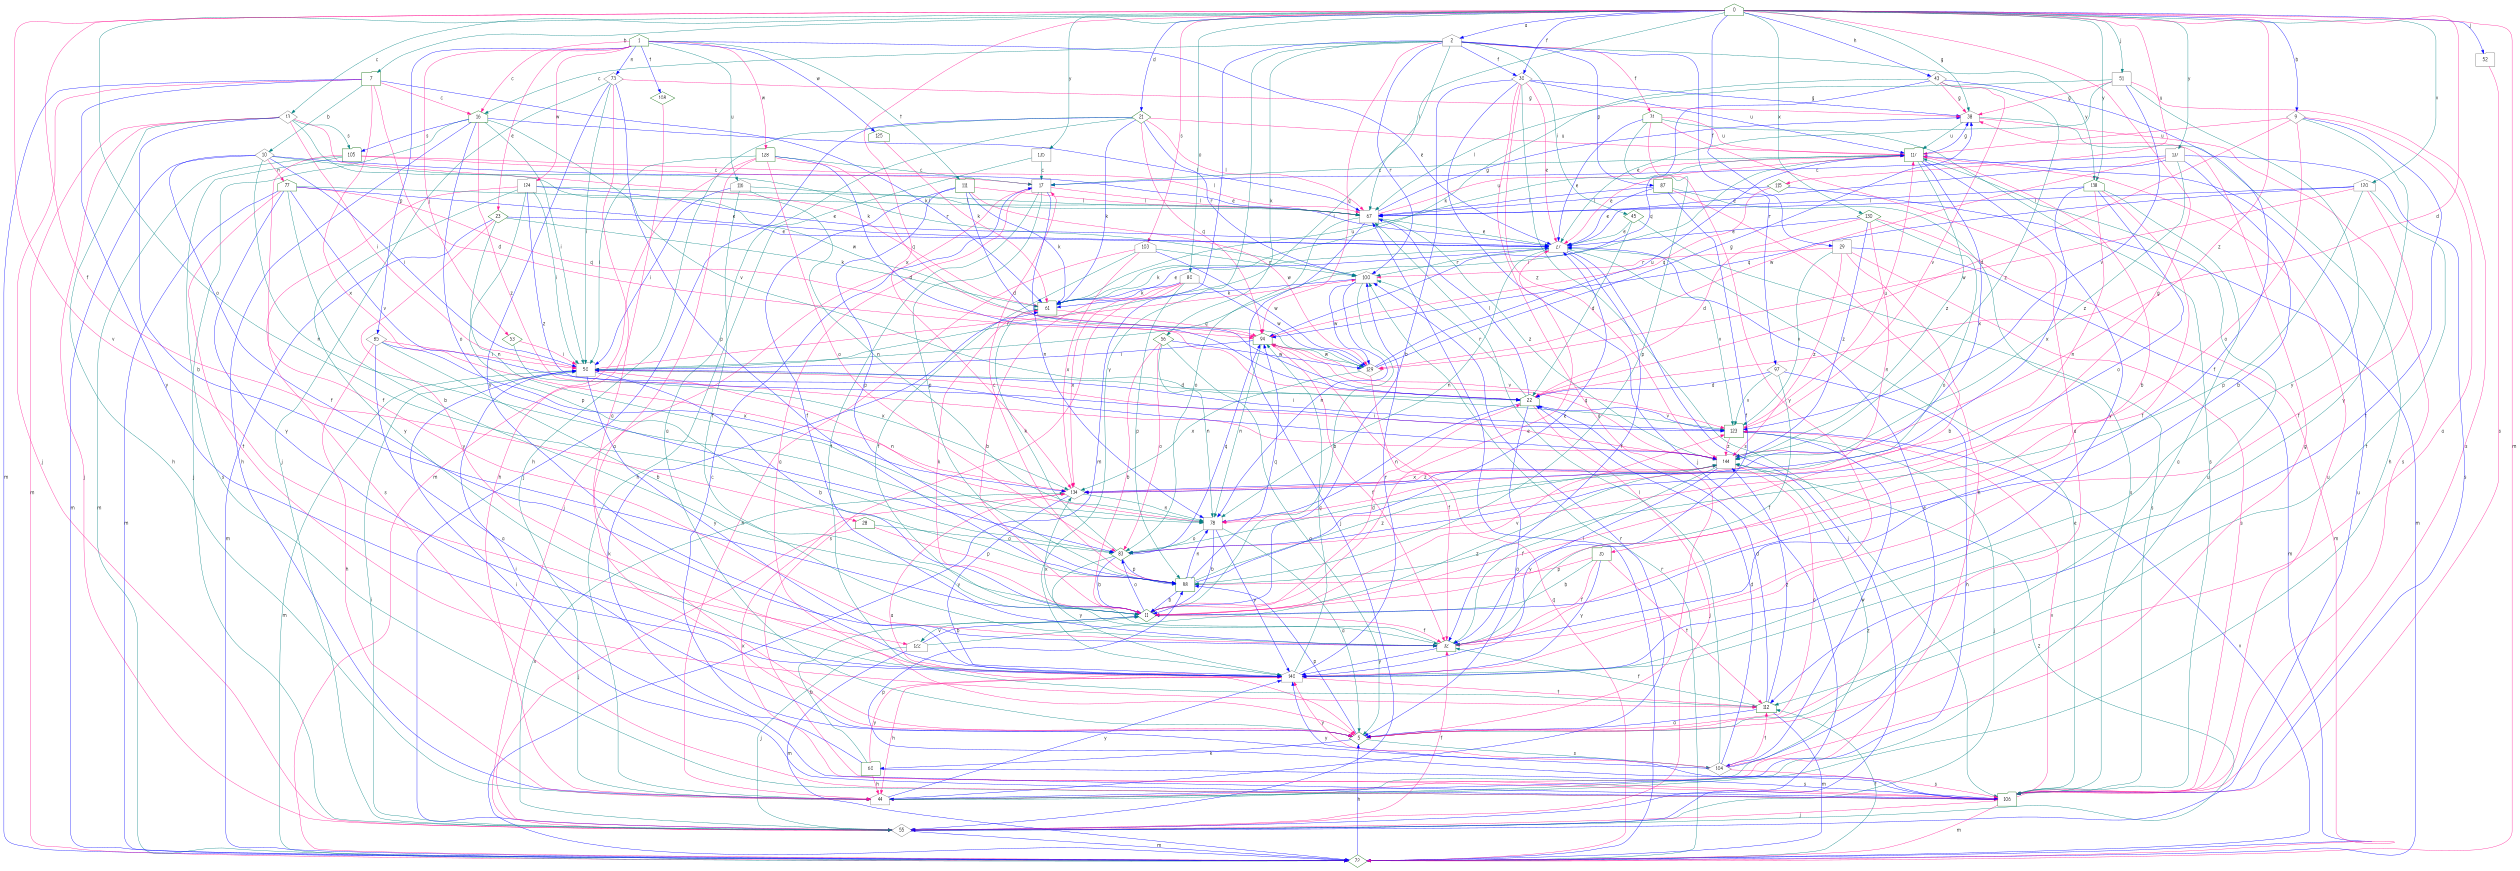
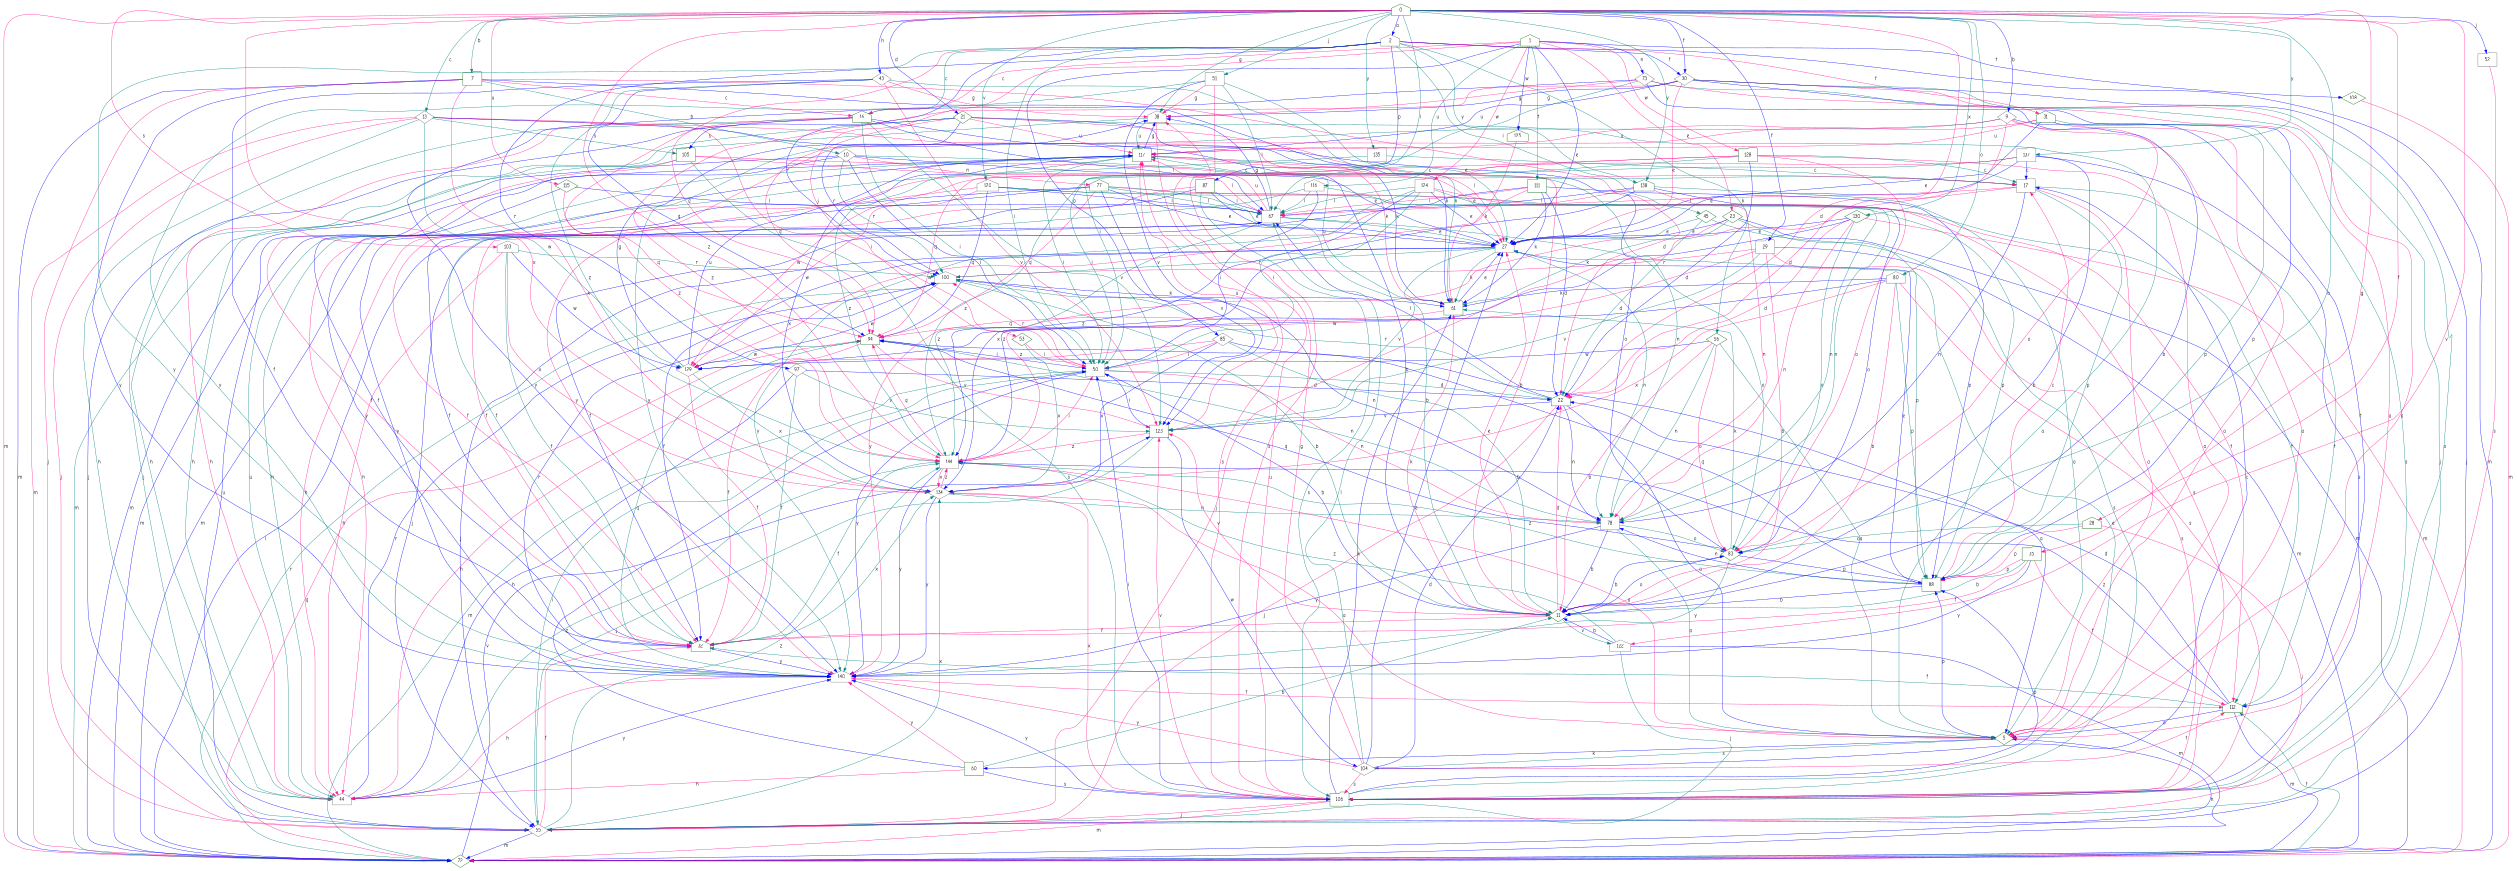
edge "21" -> "67": now "21" -> "27"
edge "16" -> "44": color blue -> deeppink
